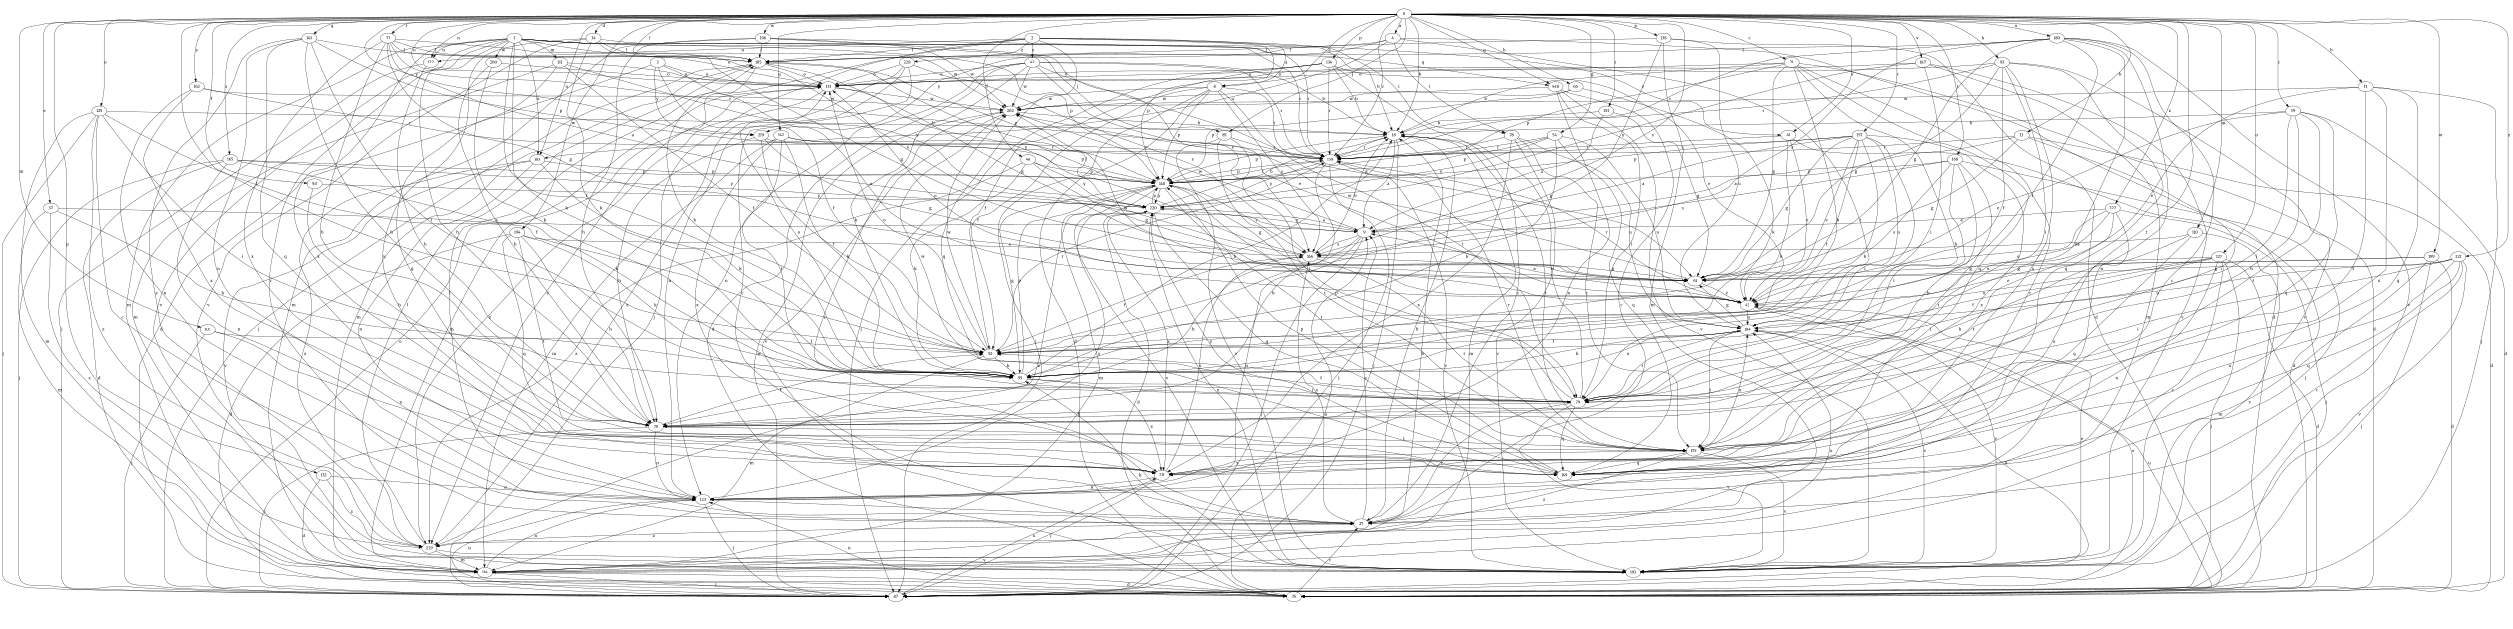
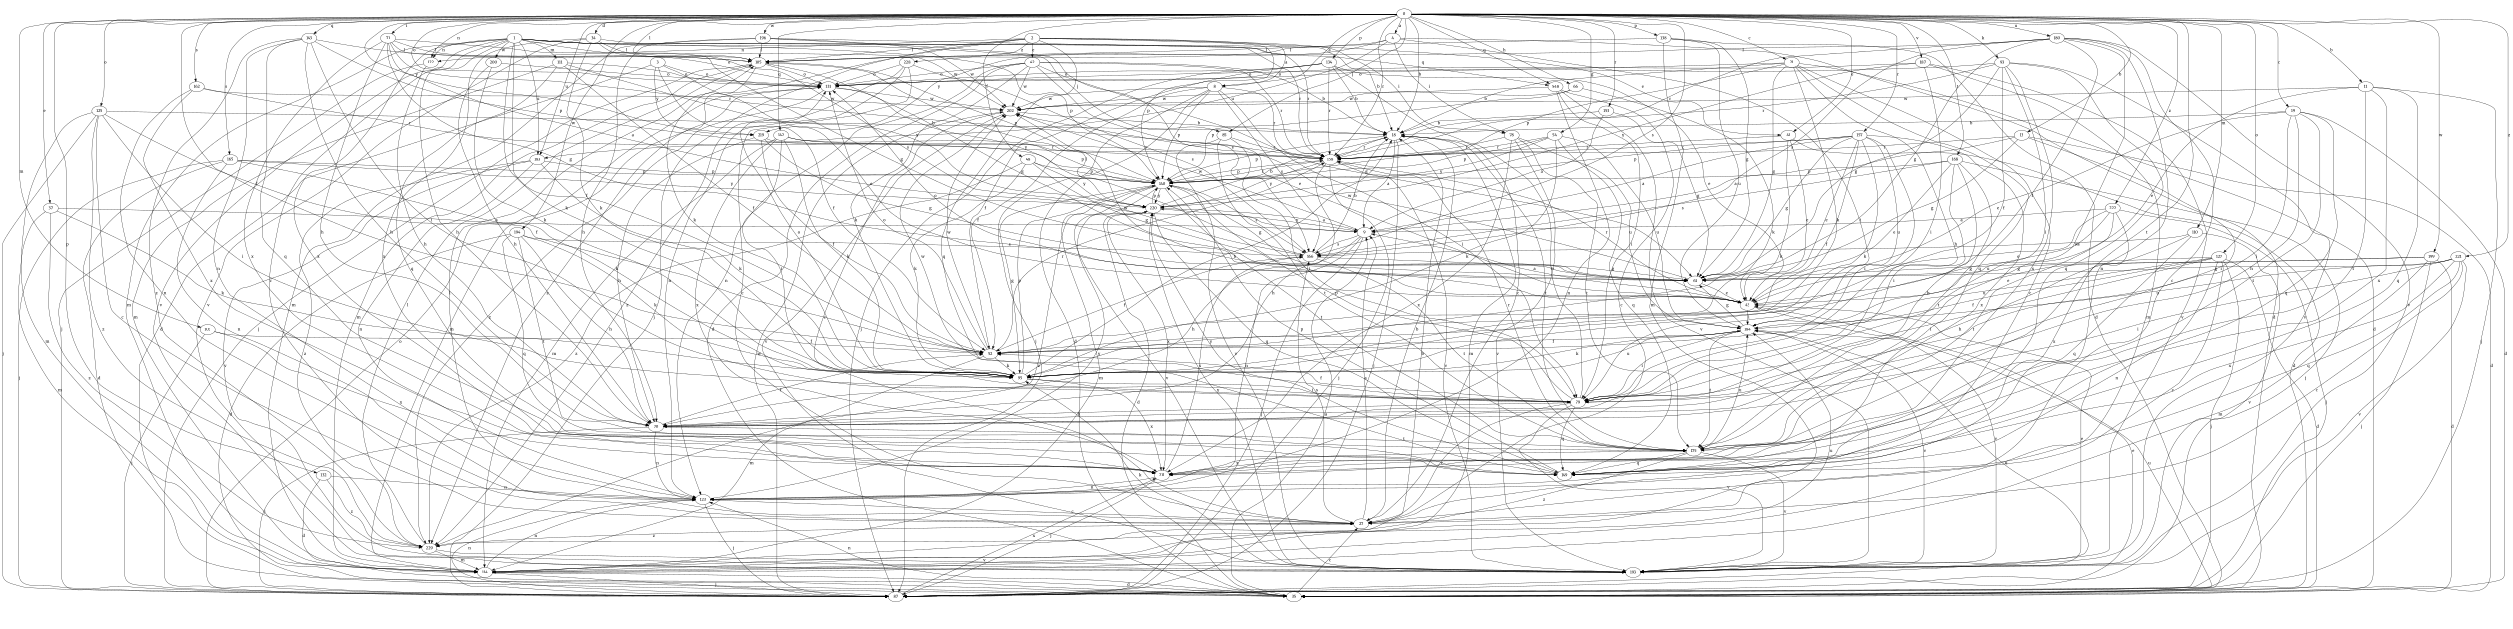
node "50": removed
edge "138" -> "52": now "138" -> "61"
edge "43" -> "184": label "u" -> "l"
